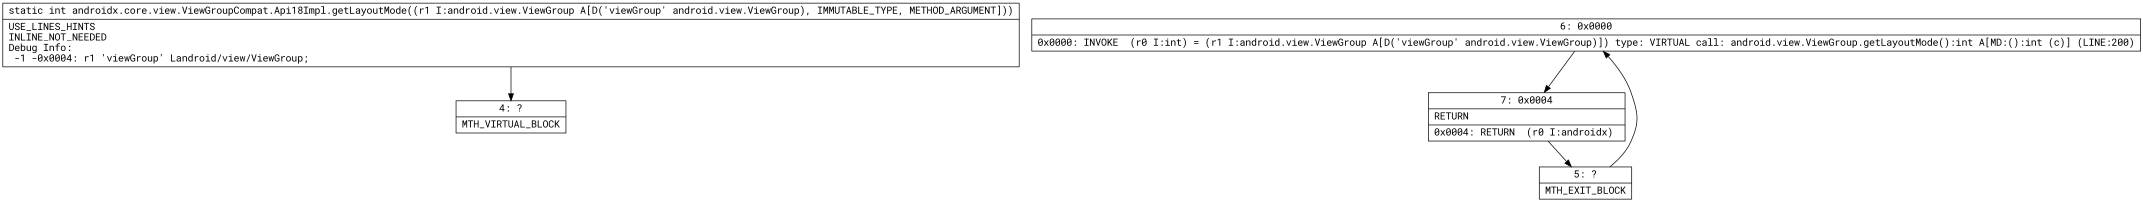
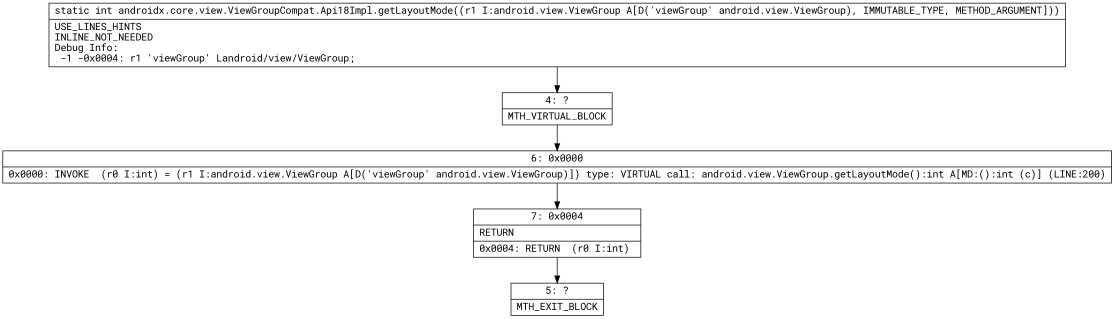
edge "5: ?" -> "6: 0x0000": now "4: ?" -> "6: 0x0000"
node "7: 0x0004": text "0x0004: RETURN  (r0 I:androidx)" -> "0x0004: RETURN  (r0 I:int)"
